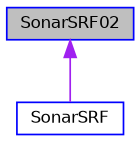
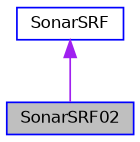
edge "SonarSRF" -> "SonarSRF02": reversed
